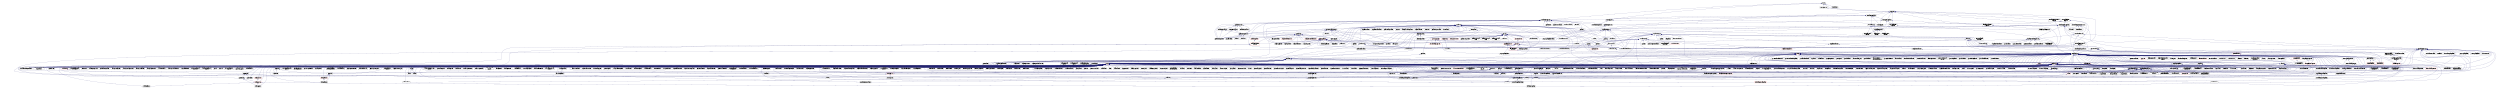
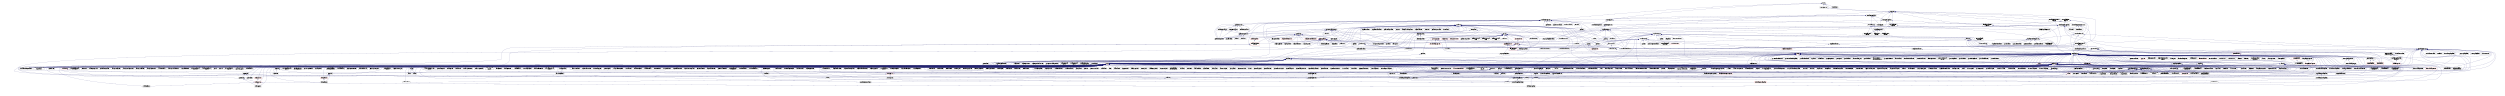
node "plain_action_move_semantics.cpp": added
node "rnd_future_reduce.cpp": added
node "allgather.cpp": added
